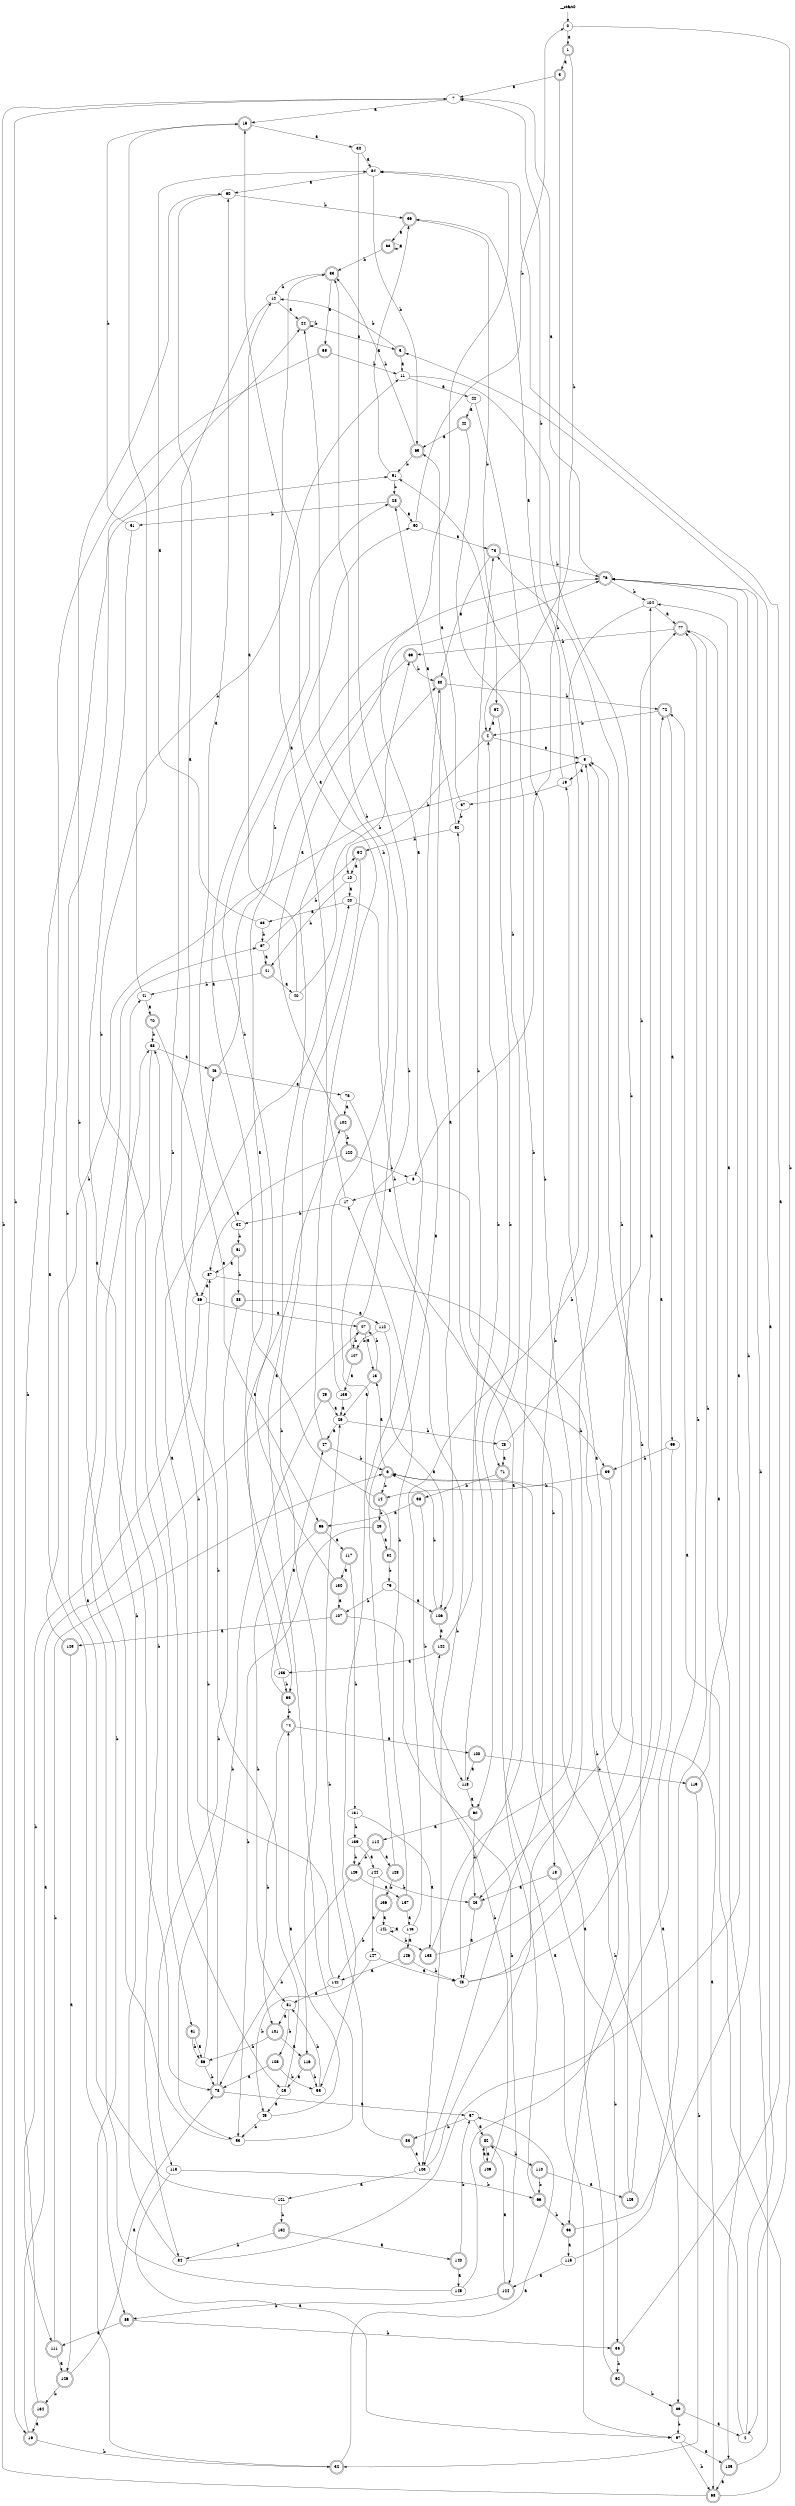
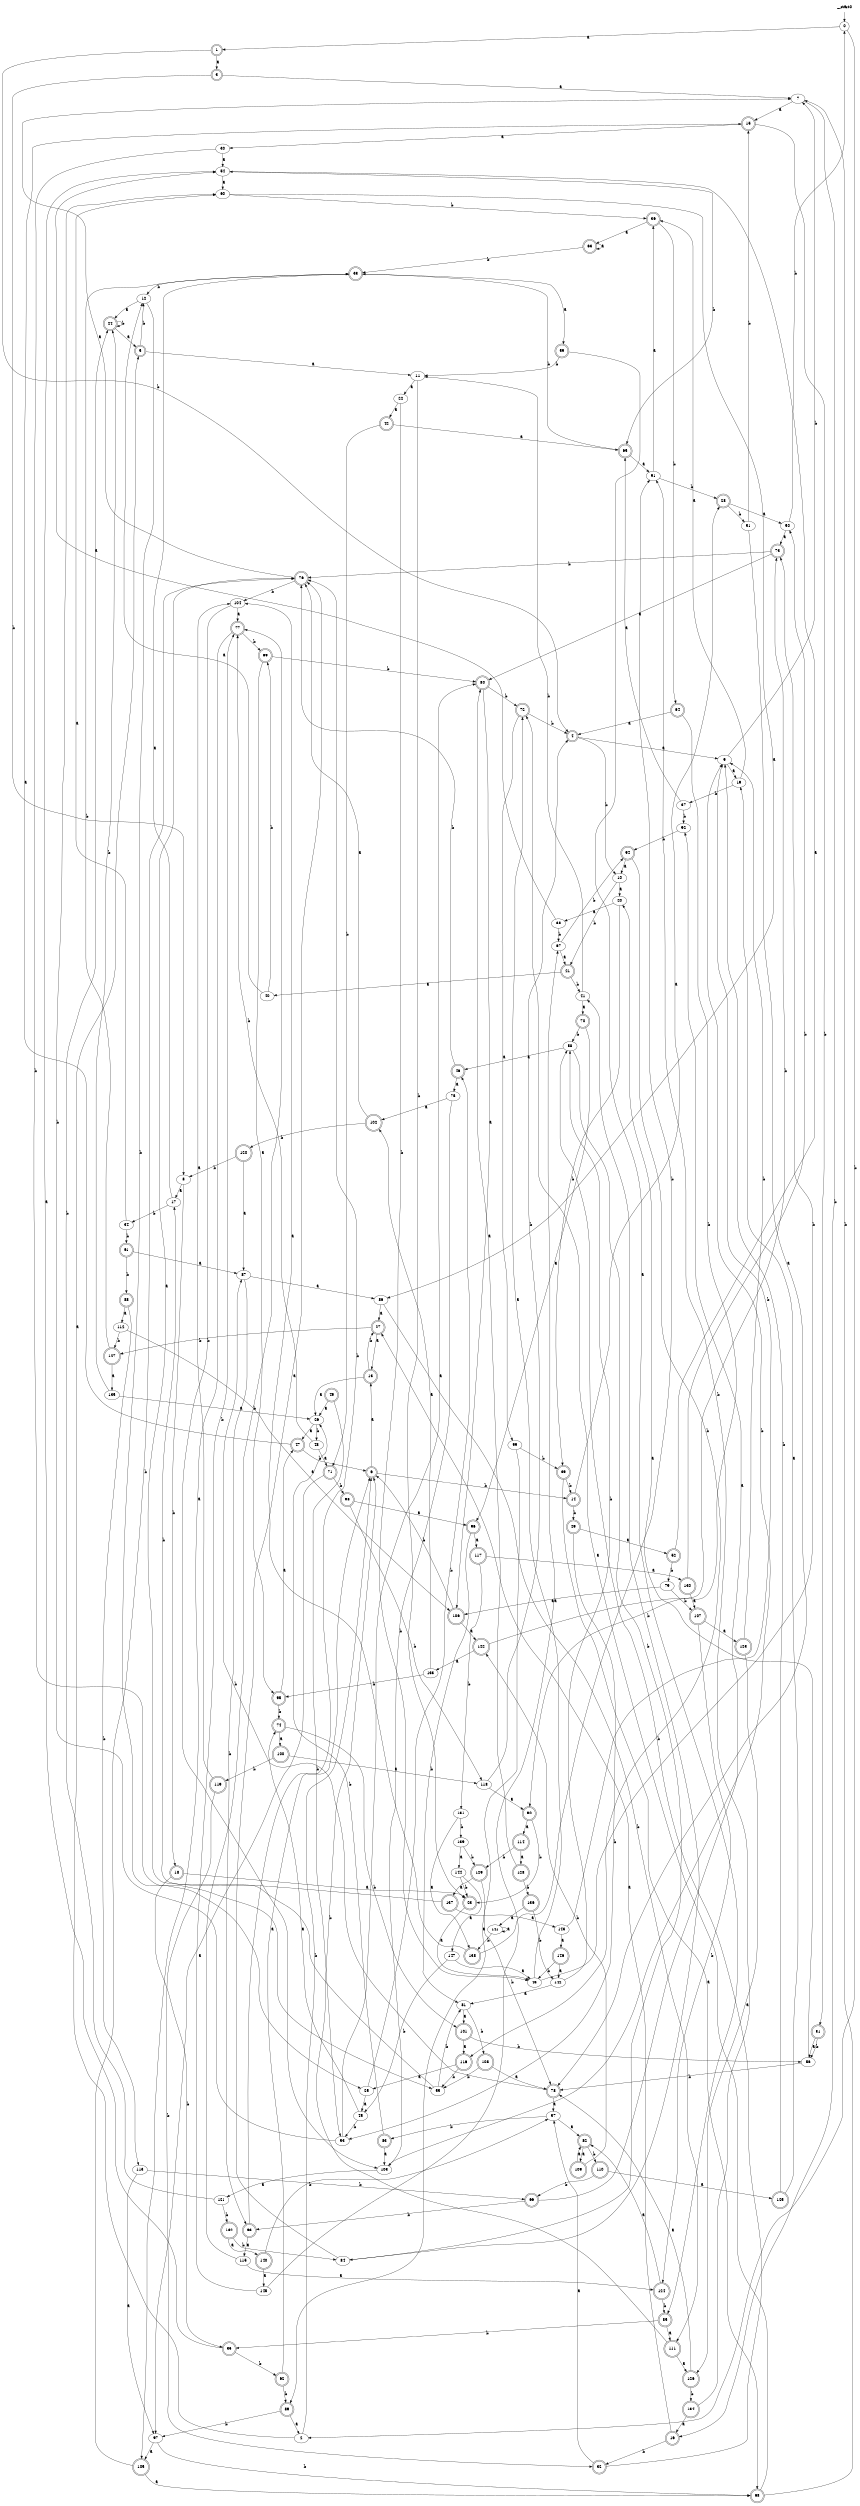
edge "65" -> "91": label "b" -> "a"
edge "92" -> "28": removed, label "a"
edge "55" -> "76": added, label "a"
